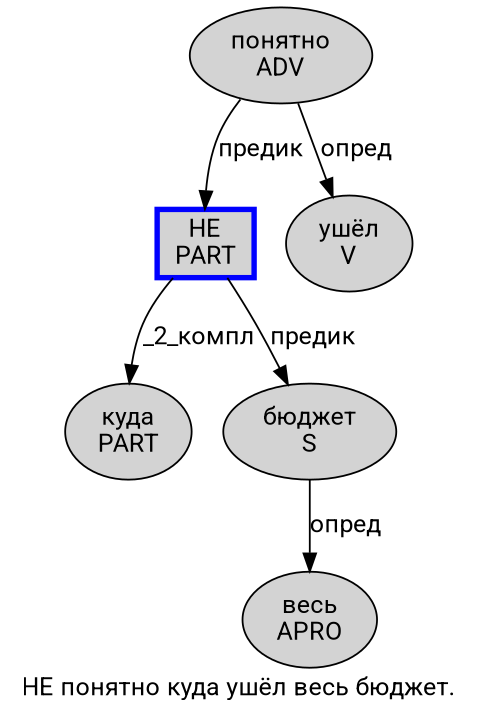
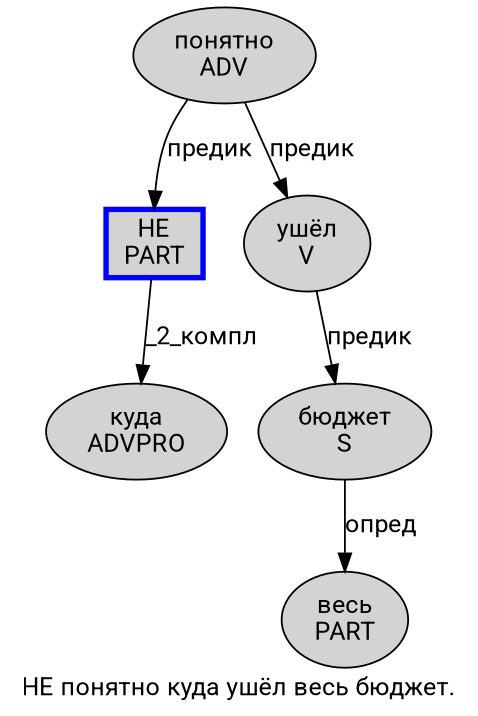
edge "понятно ADV" -> "ушёл V": label "опред" -> "предик"
edge "НЕ PART" -> "бюджет S": now "ушёл V" -> "бюджет S"
node "куда PART": label "куда PART" -> "куда ADVPRO"
node "весь APRO": label "весь APRO" -> "весь PART"
